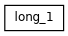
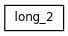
node "long_1": label "long_1" -> "long_2"
